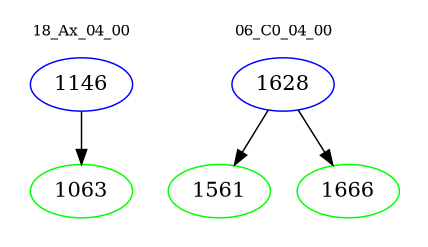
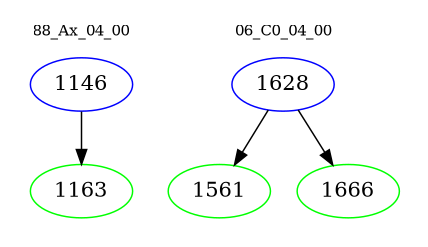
cluster "18_Ax_04_00": label "18_Ax_04_00" -> "88_Ax_04_00"
node "1063": label "1063" -> "1163"
